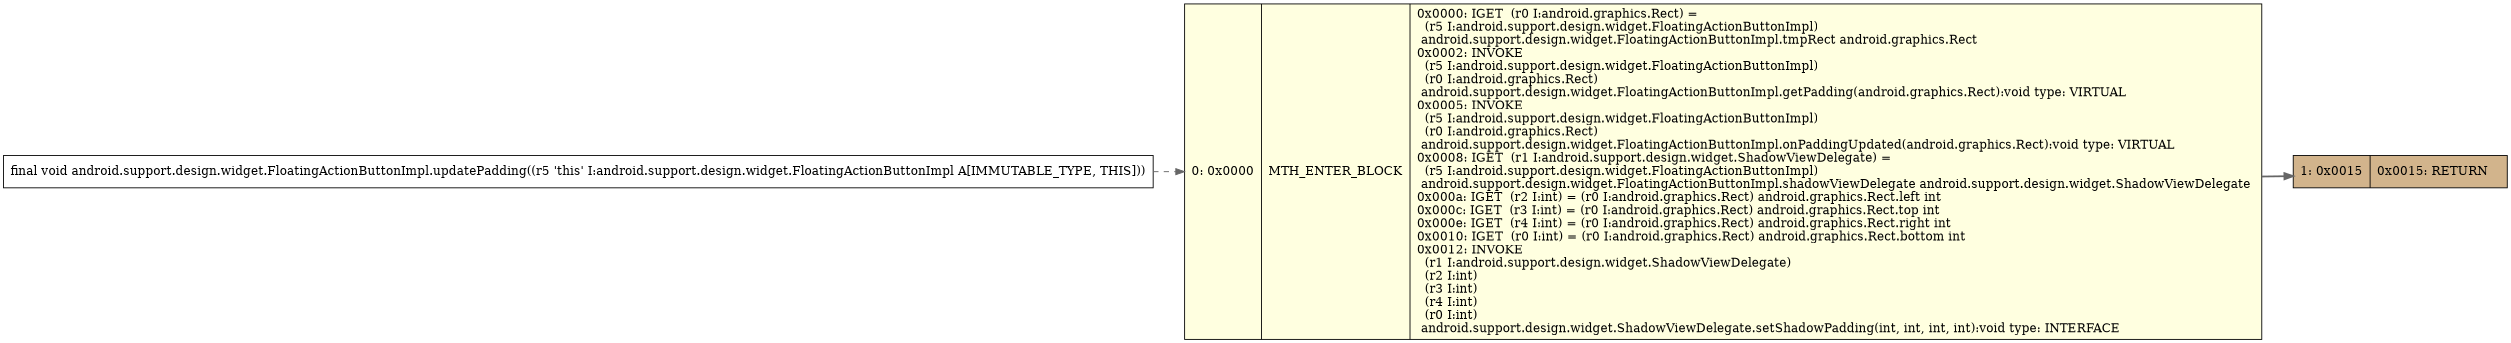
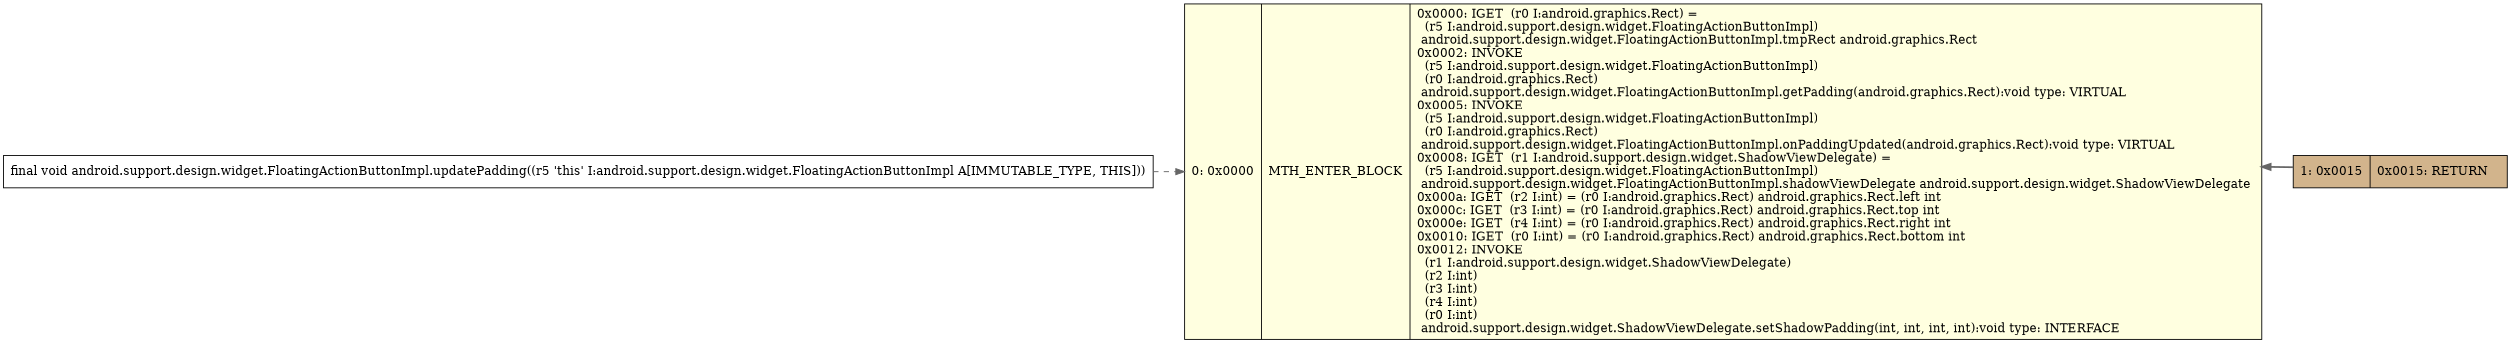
edge "0: 0x0000" -> "1: 0x0015": reversed
